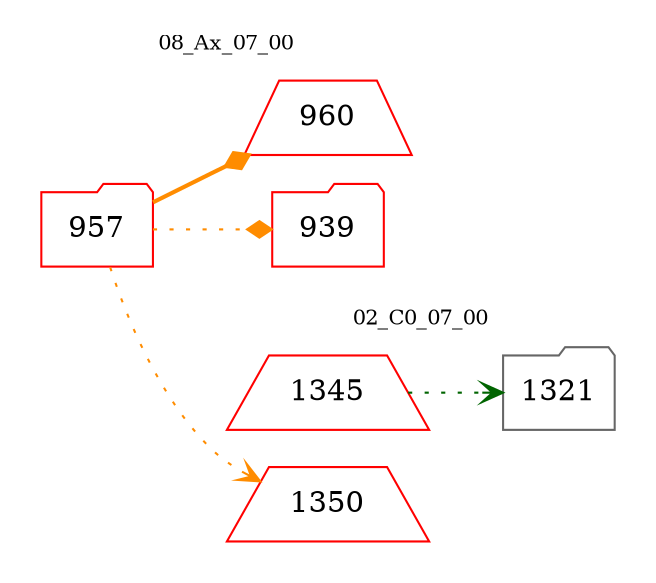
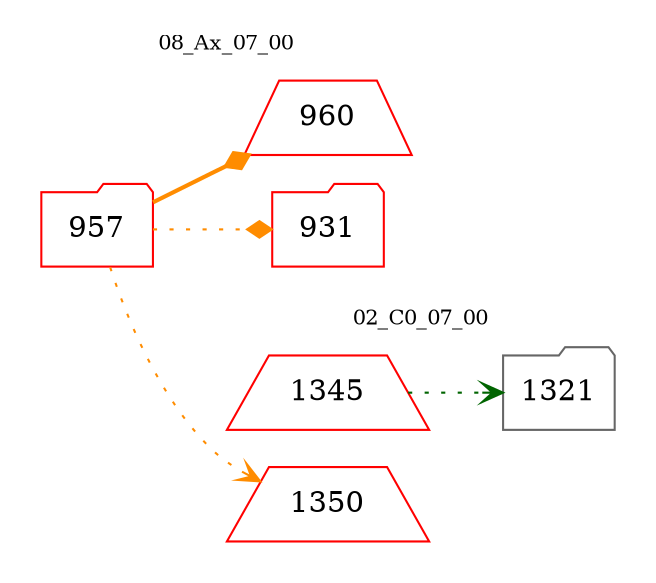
node "939": label "939" -> "931"
